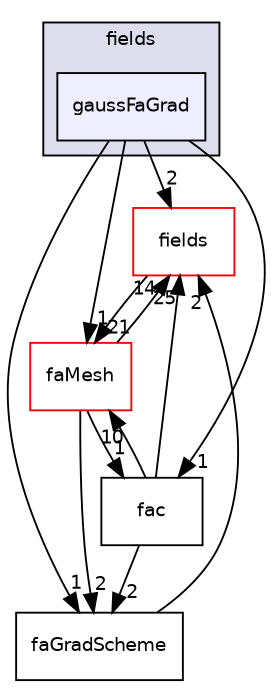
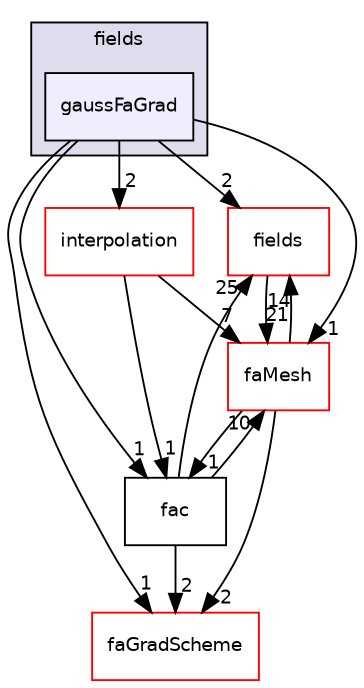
node "interpolation": added
edge "faGradScheme" -> "fields": removed
node "faGradScheme": color black -> red
